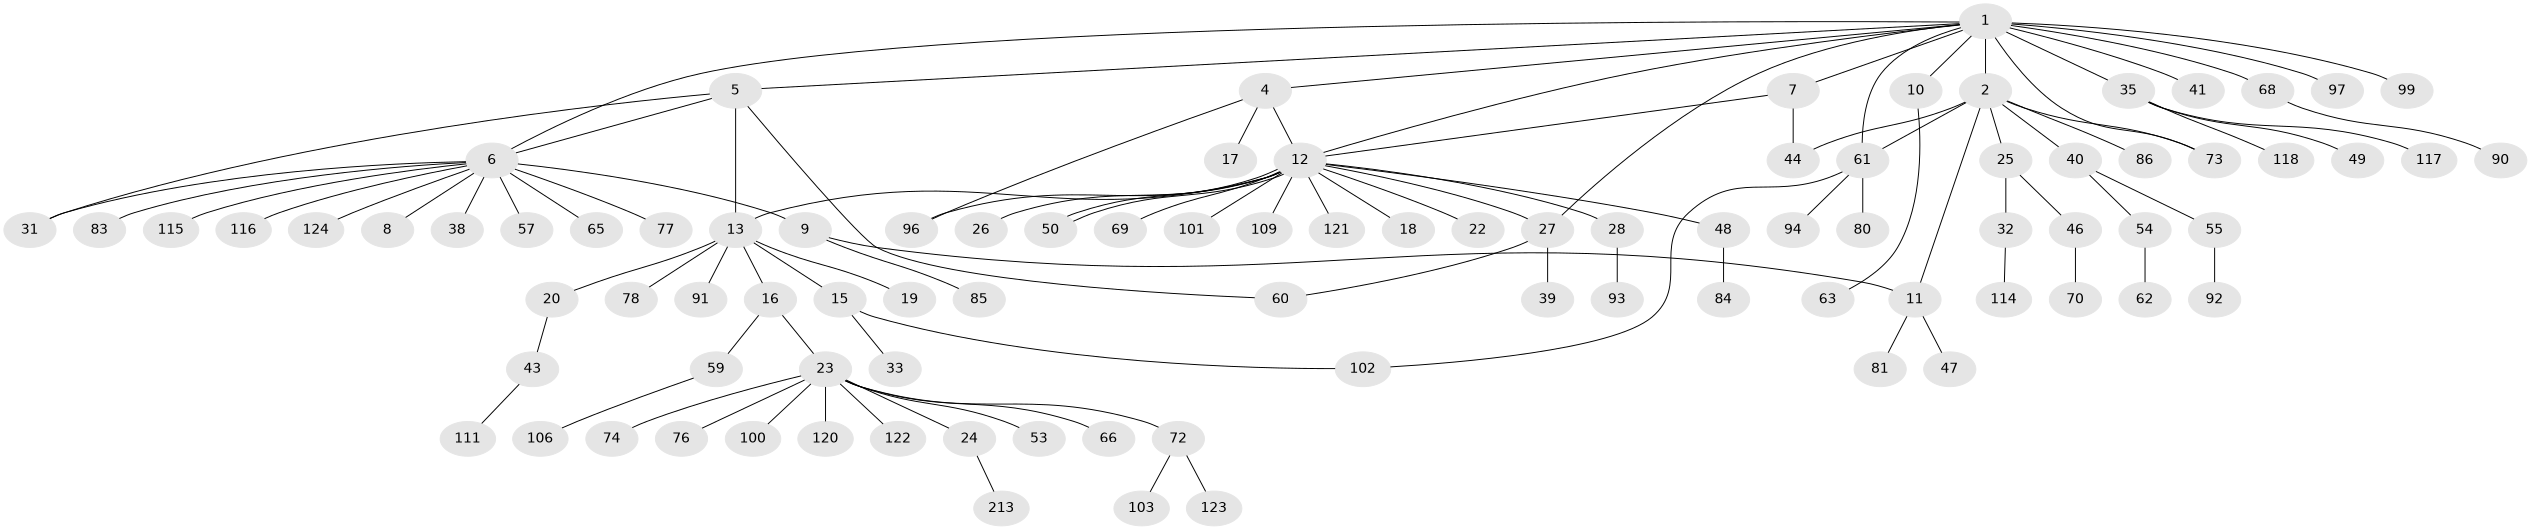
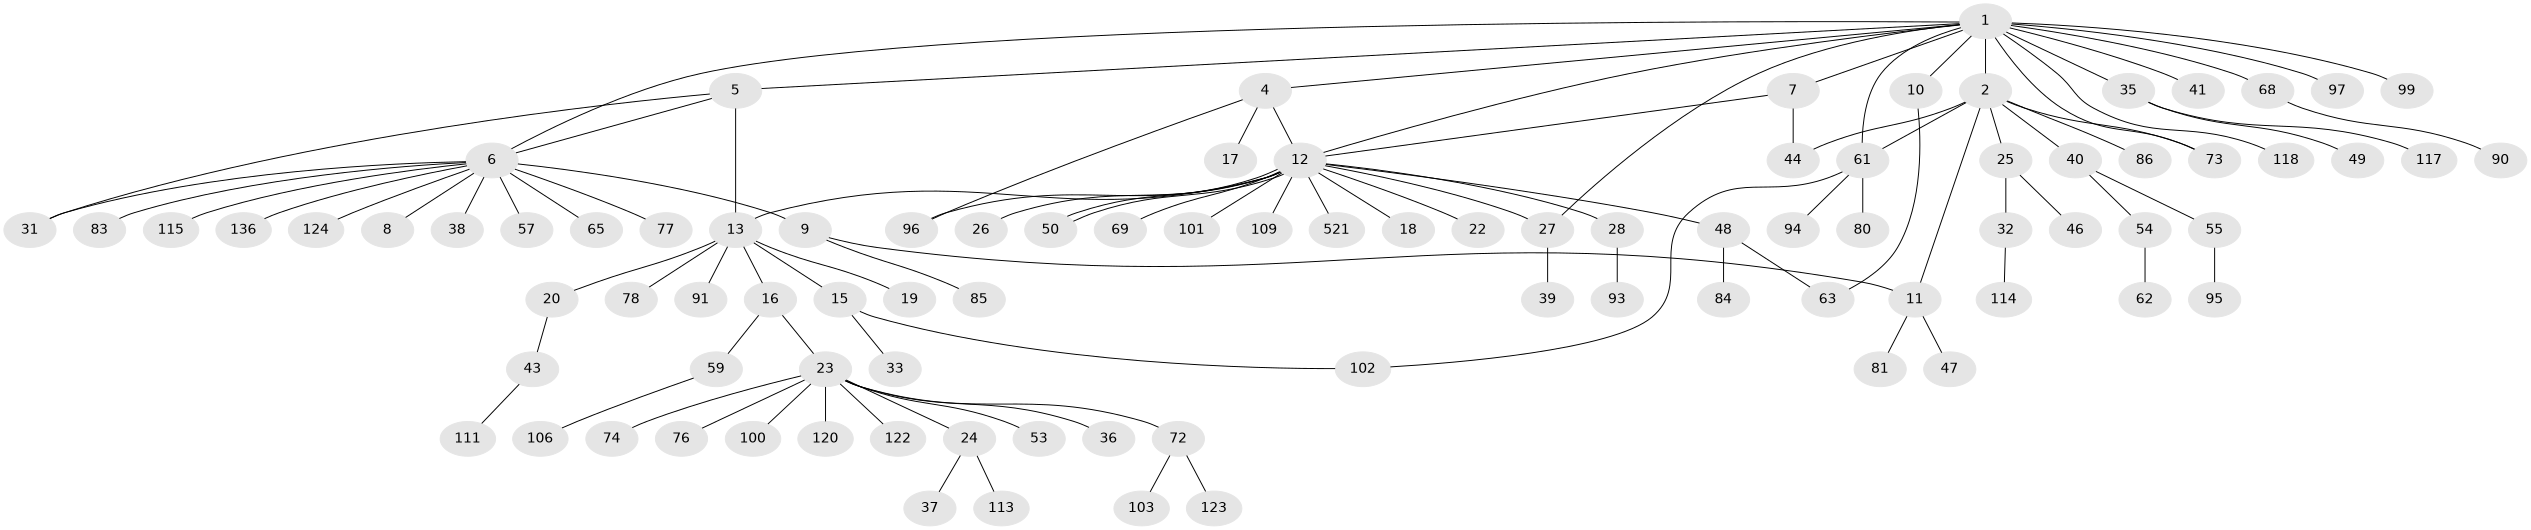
edge "35" -- "118": now "1" -- "118"
node "116": label "116" -> "136"
node "121": label "121" -> "521"
edge "48" -- "63": added
node "60": removed
node "70": removed
node "92": label "92" -> "95"
node "66": label "66" -> "36"
node "37": added
node "213": label "213" -> "113"
